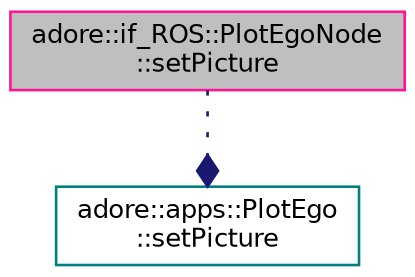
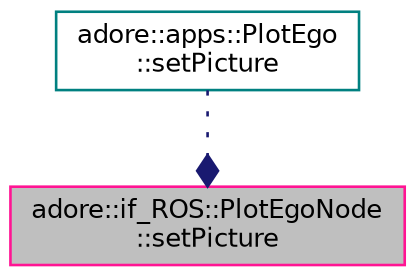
edge "adore::if_ROS::PlotEgoNode ::setPicture" -> "adore::apps::PlotEgo ::setPicture": reversed
